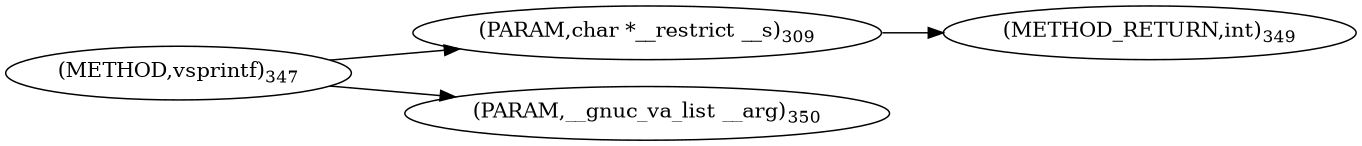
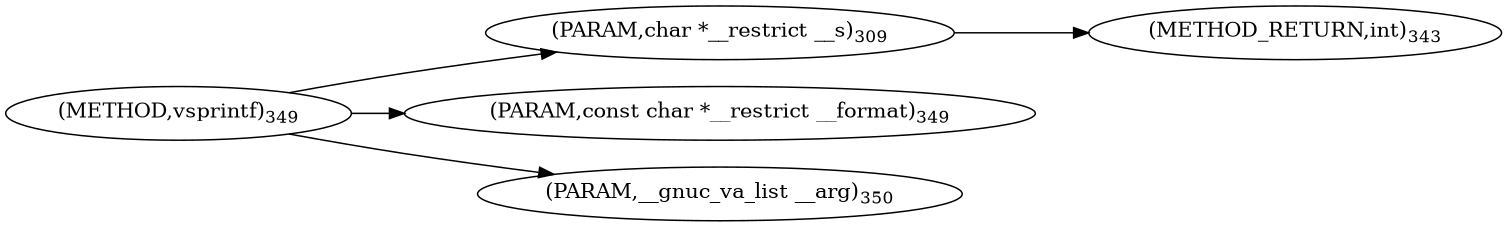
node "(METHOD_RETURN,int)": text "349" -> "343"
node "(METHOD,vsprintf)": text "347" -> "349"
node "(PARAM,const char *__restrict __format)": added
